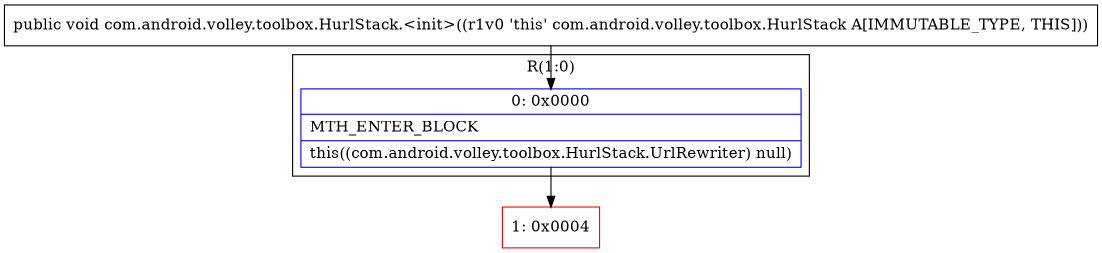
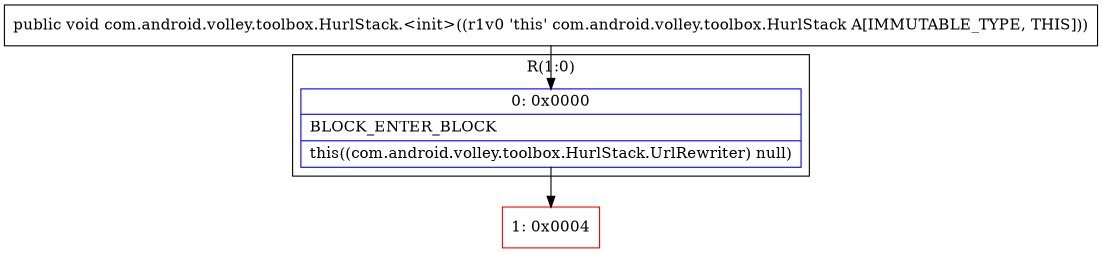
node "0: 0x0000": text "MTH_ENTER_BLOCK" -> "BLOCK_ENTER_BLOCK"
